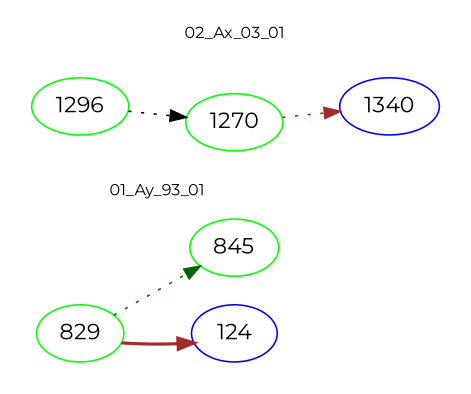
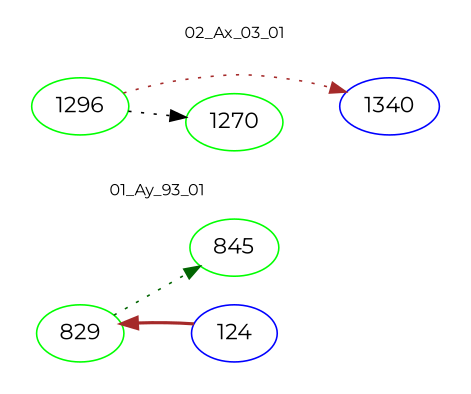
edge "1270" -> "1340": now "1296" -> "1340"
edge "829" -> "124": reversed
